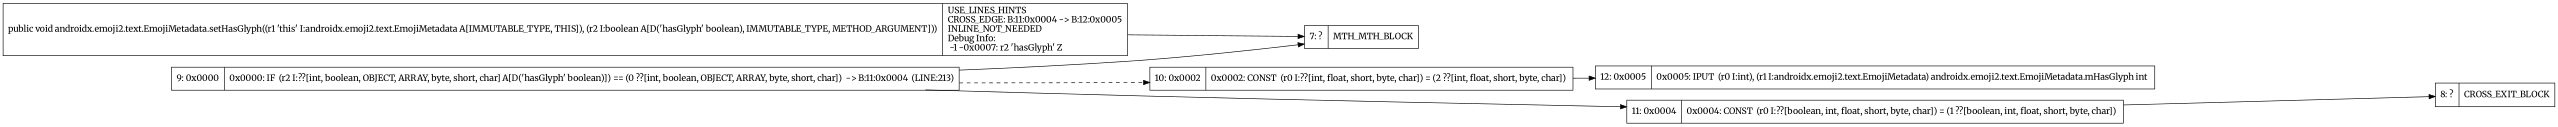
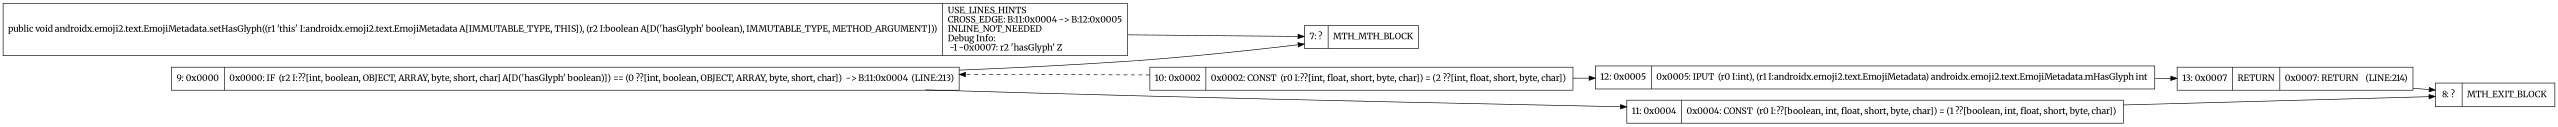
node "13: 0x0007": added
edge "9: 0x0000" -> "10: 0x0002": reversed
node "8: ?": text "CROSS_EXIT_BLOCK" -> "MTH_EXIT_BLOCK"
